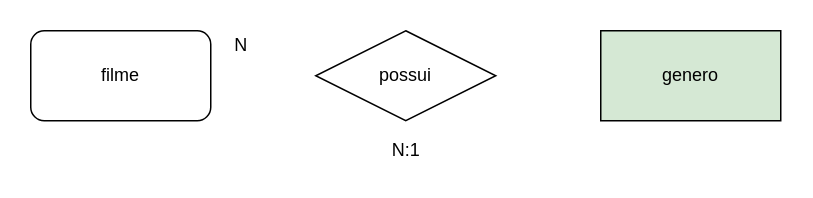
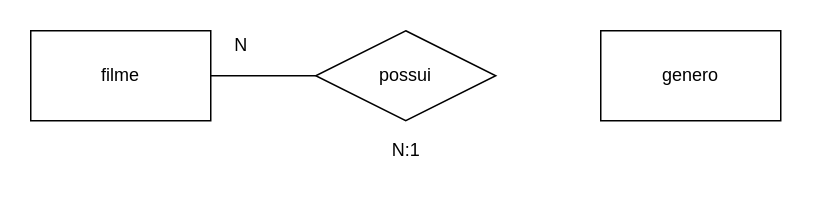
node "filme": shape rounded rectangle -> rectangle
edge "filme" -- "possui": added
node "genero": fillcolor #d5e8d4 -> #ffffff
